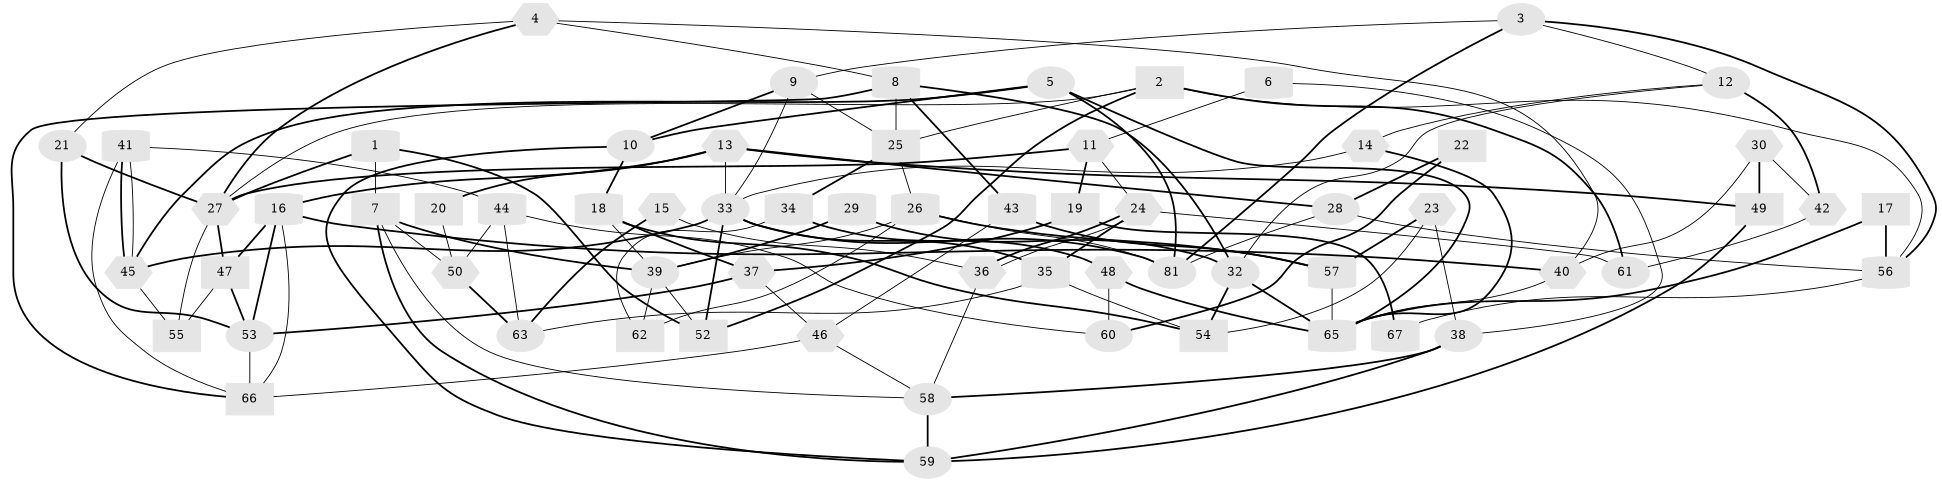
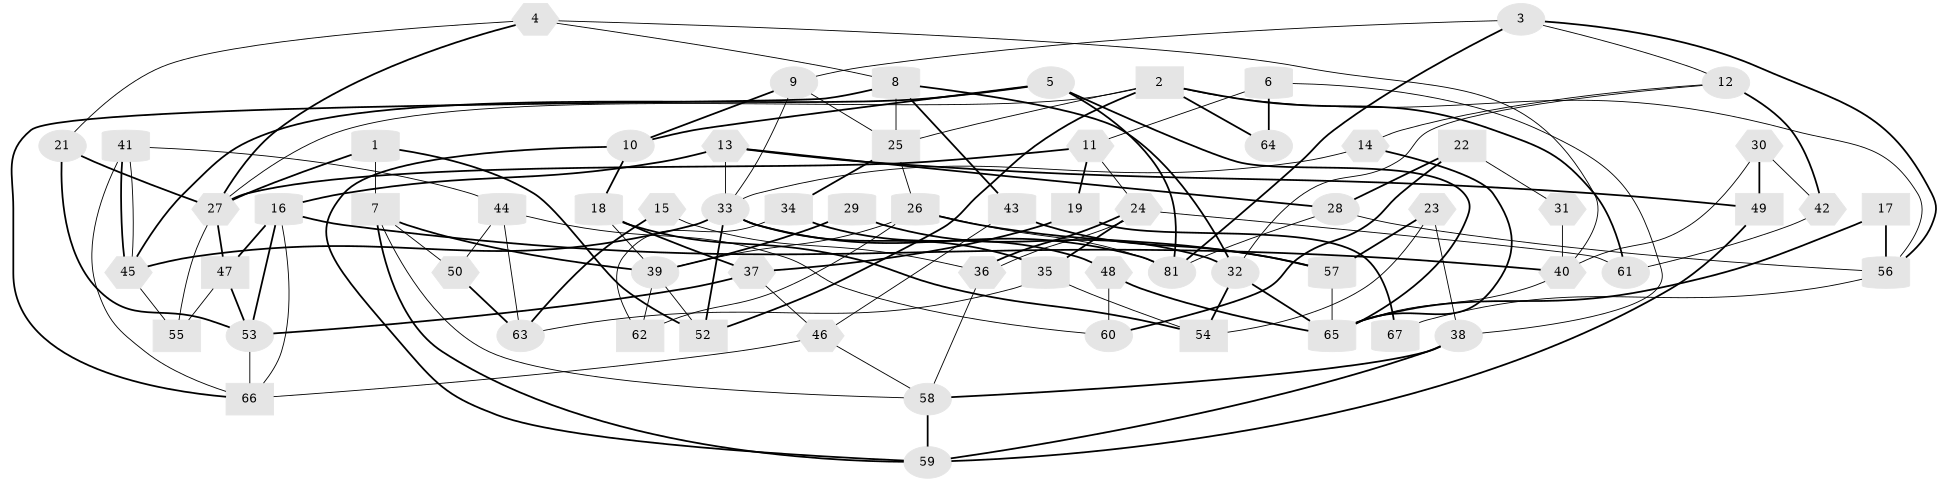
node "64": added
node "20": removed
node "31": added
